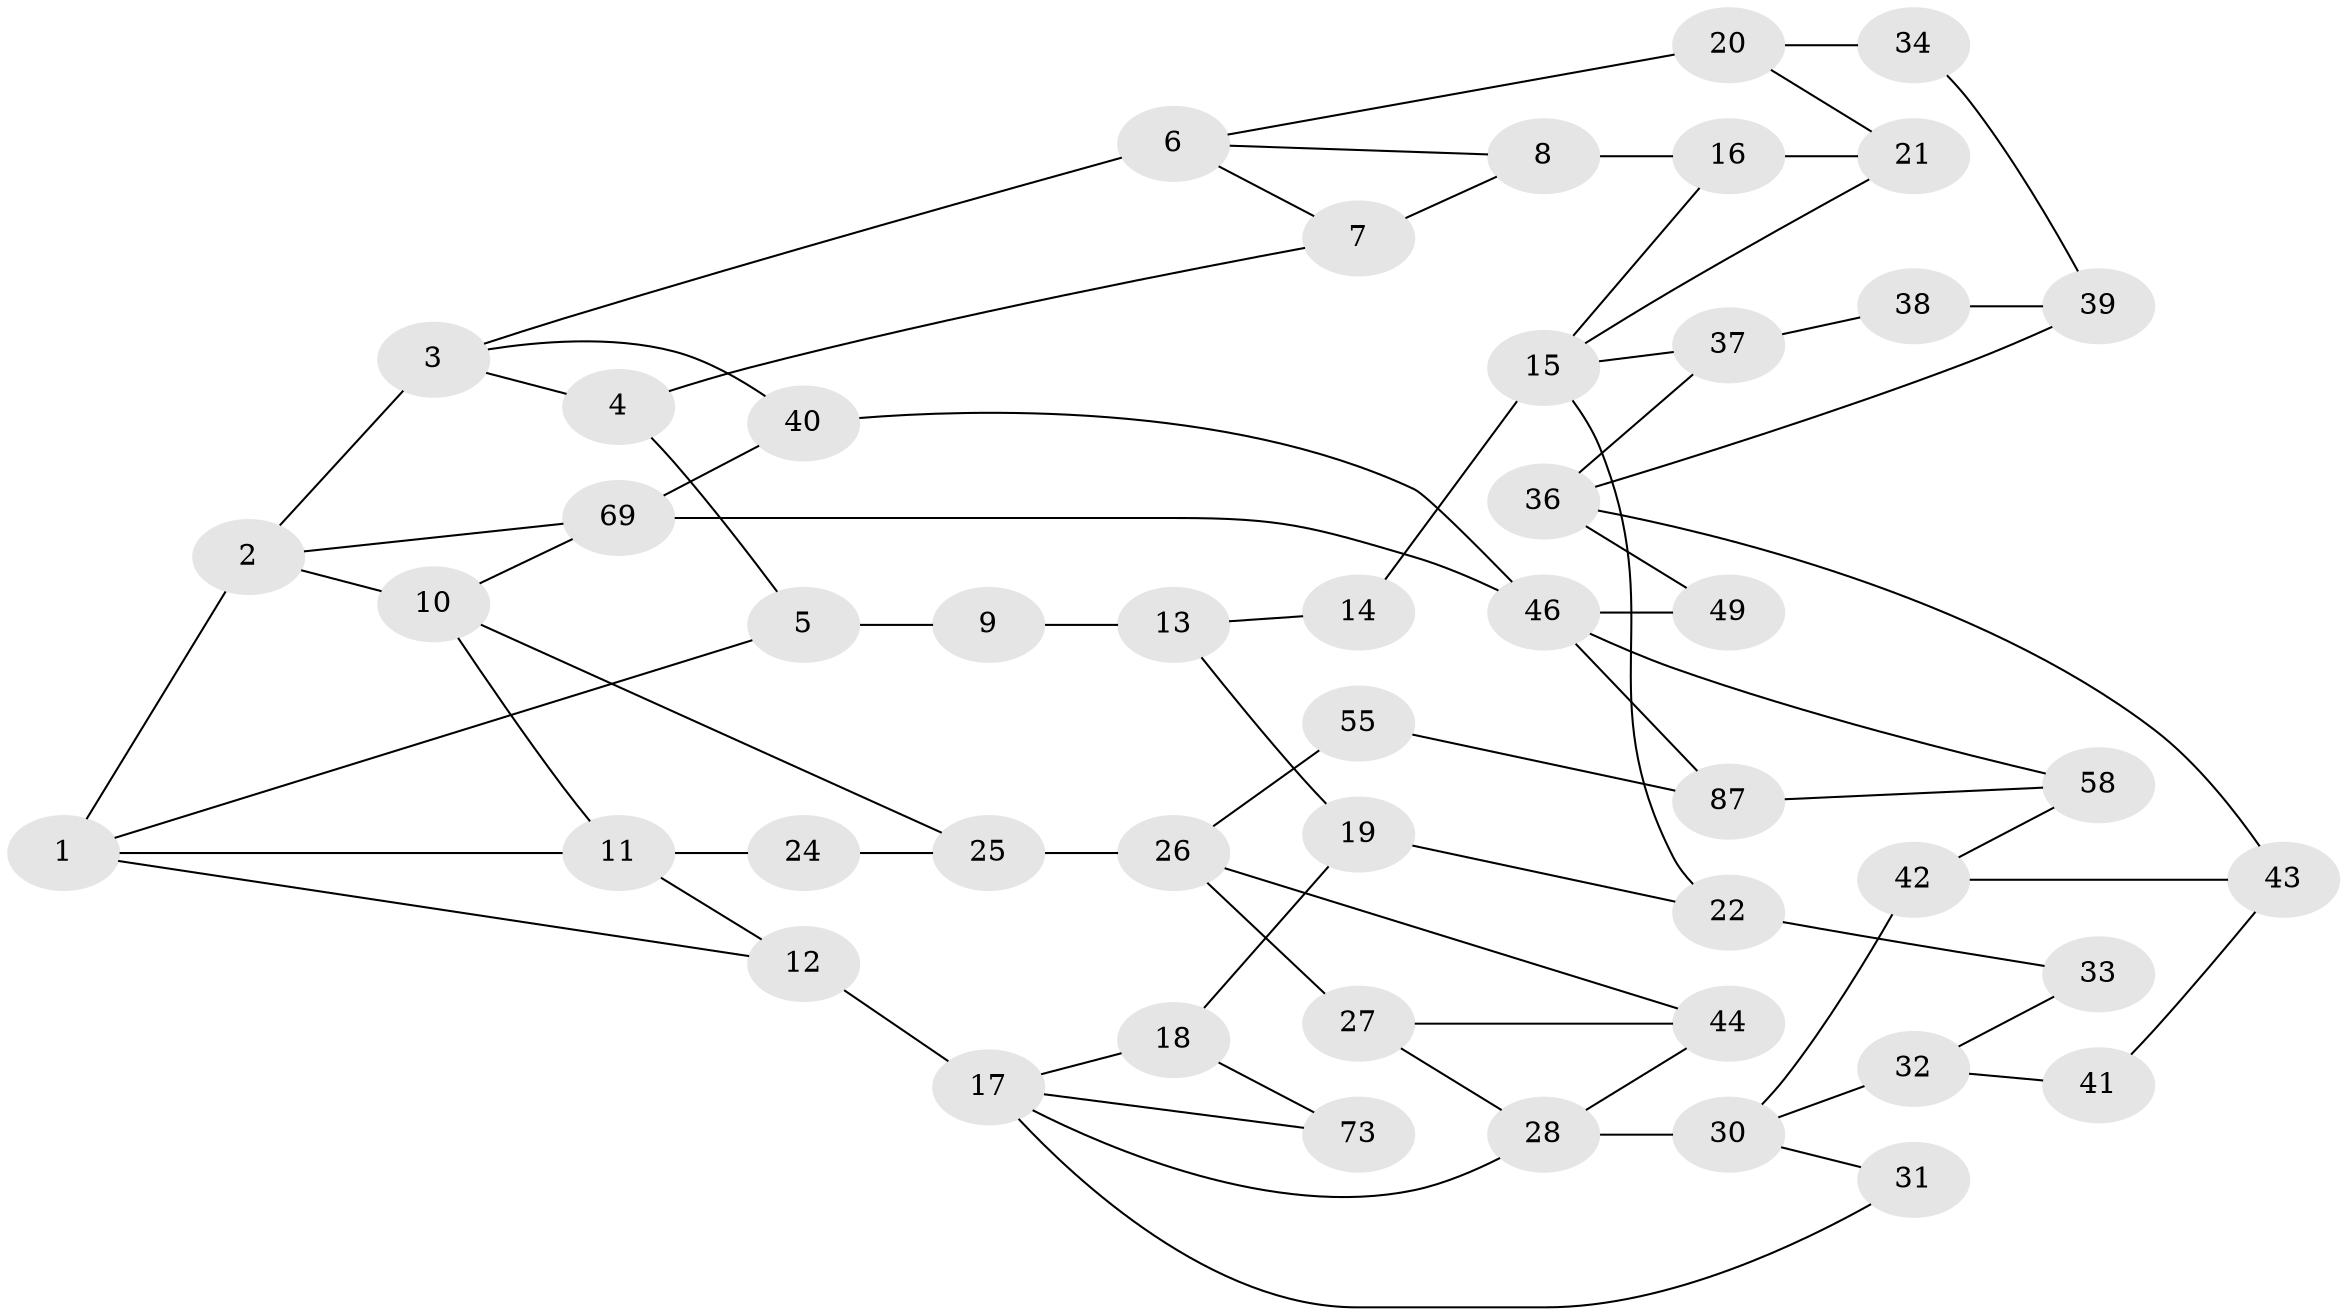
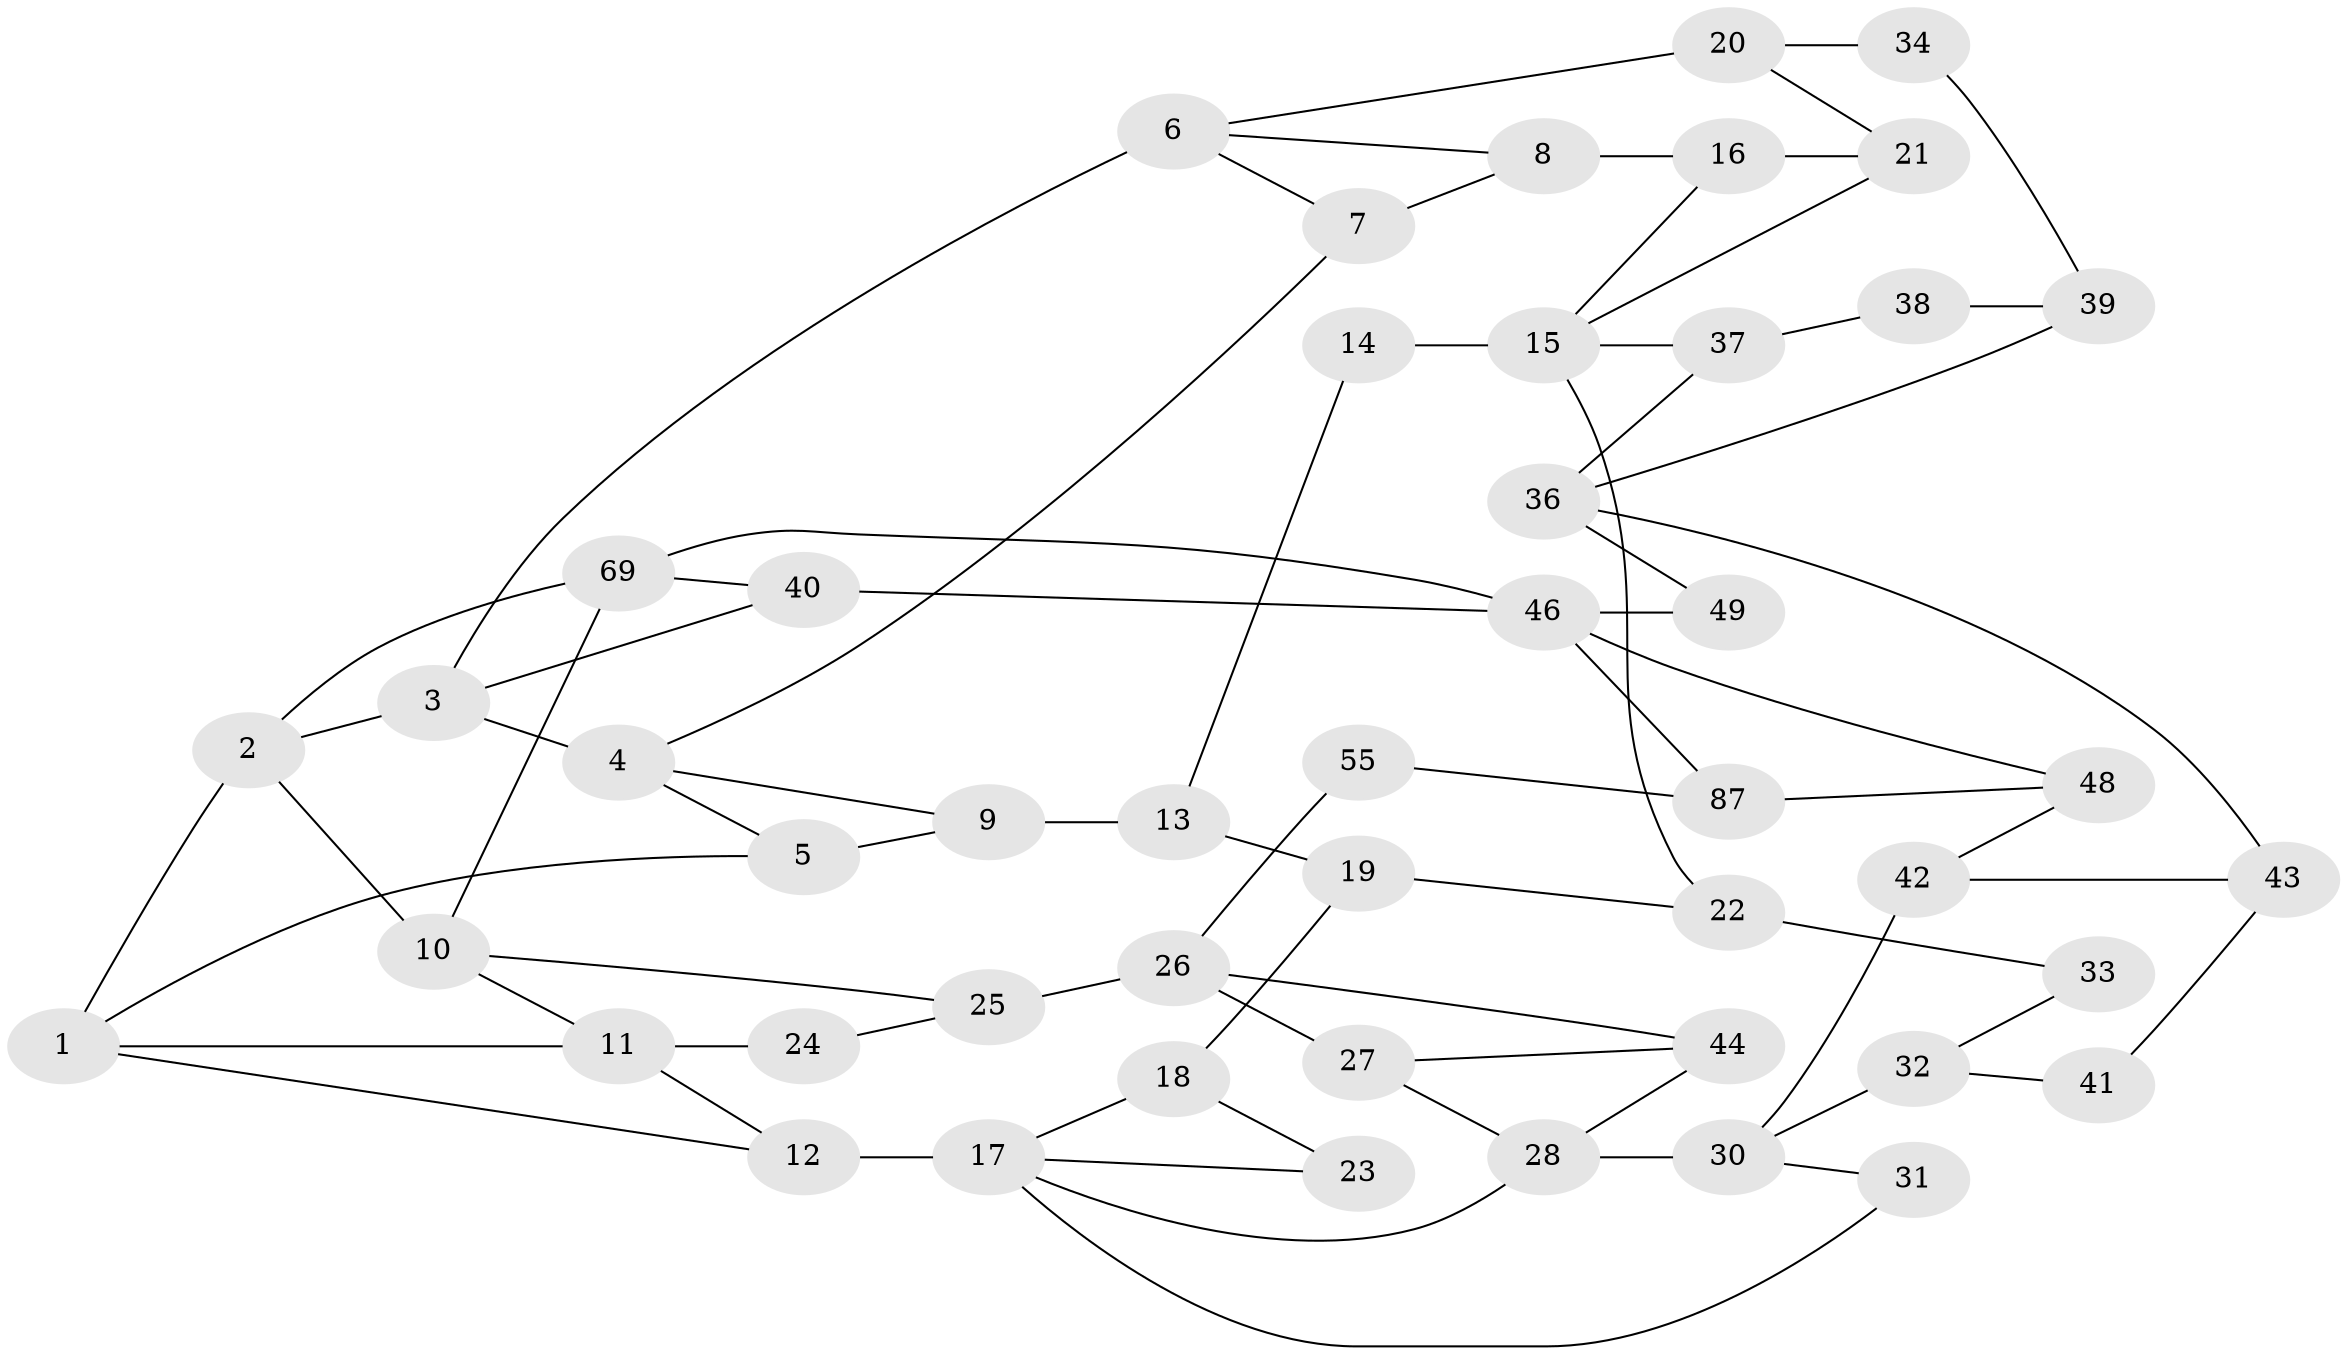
node "58": label "58" -> "48"
edge "4" -- "9": added
node "73": label "73" -> "23"
